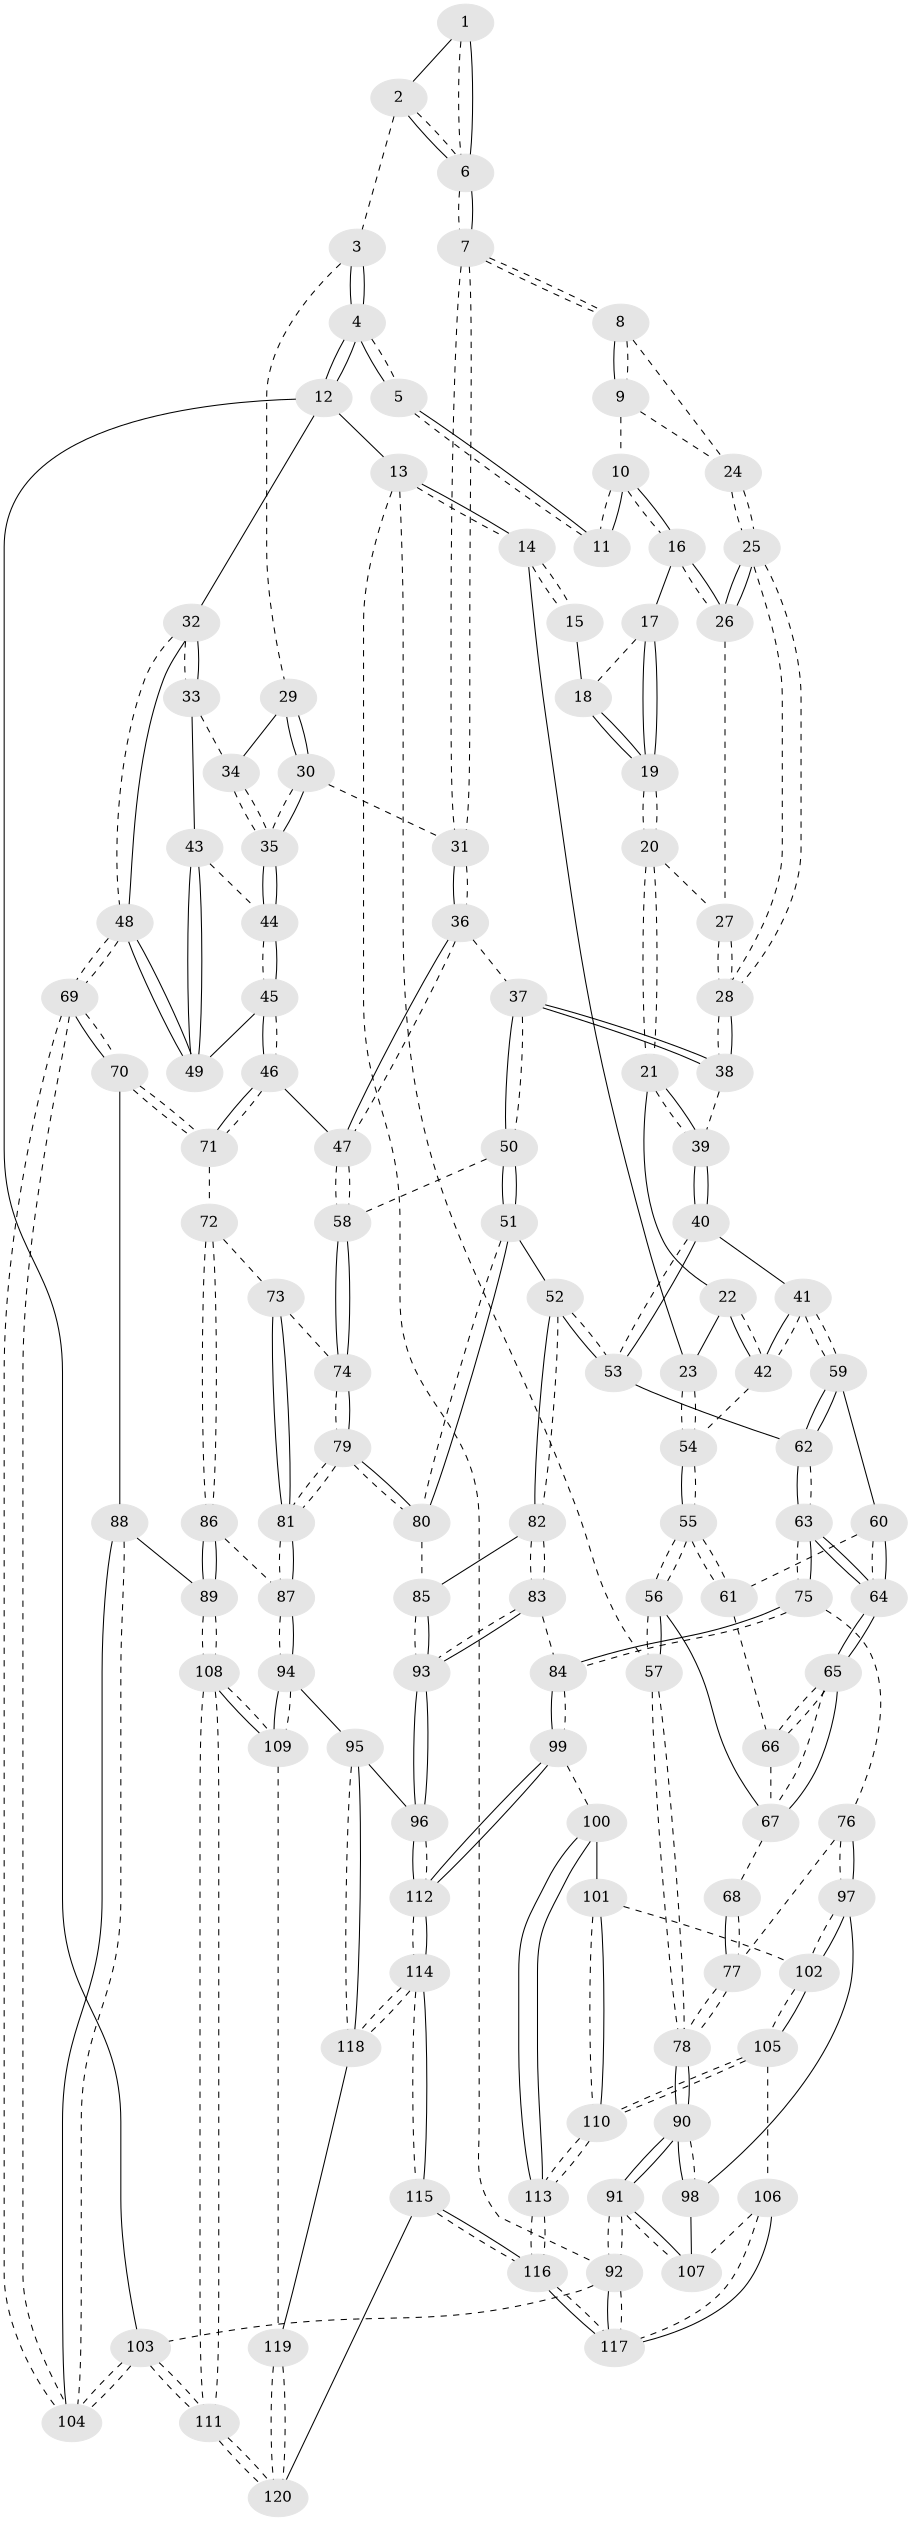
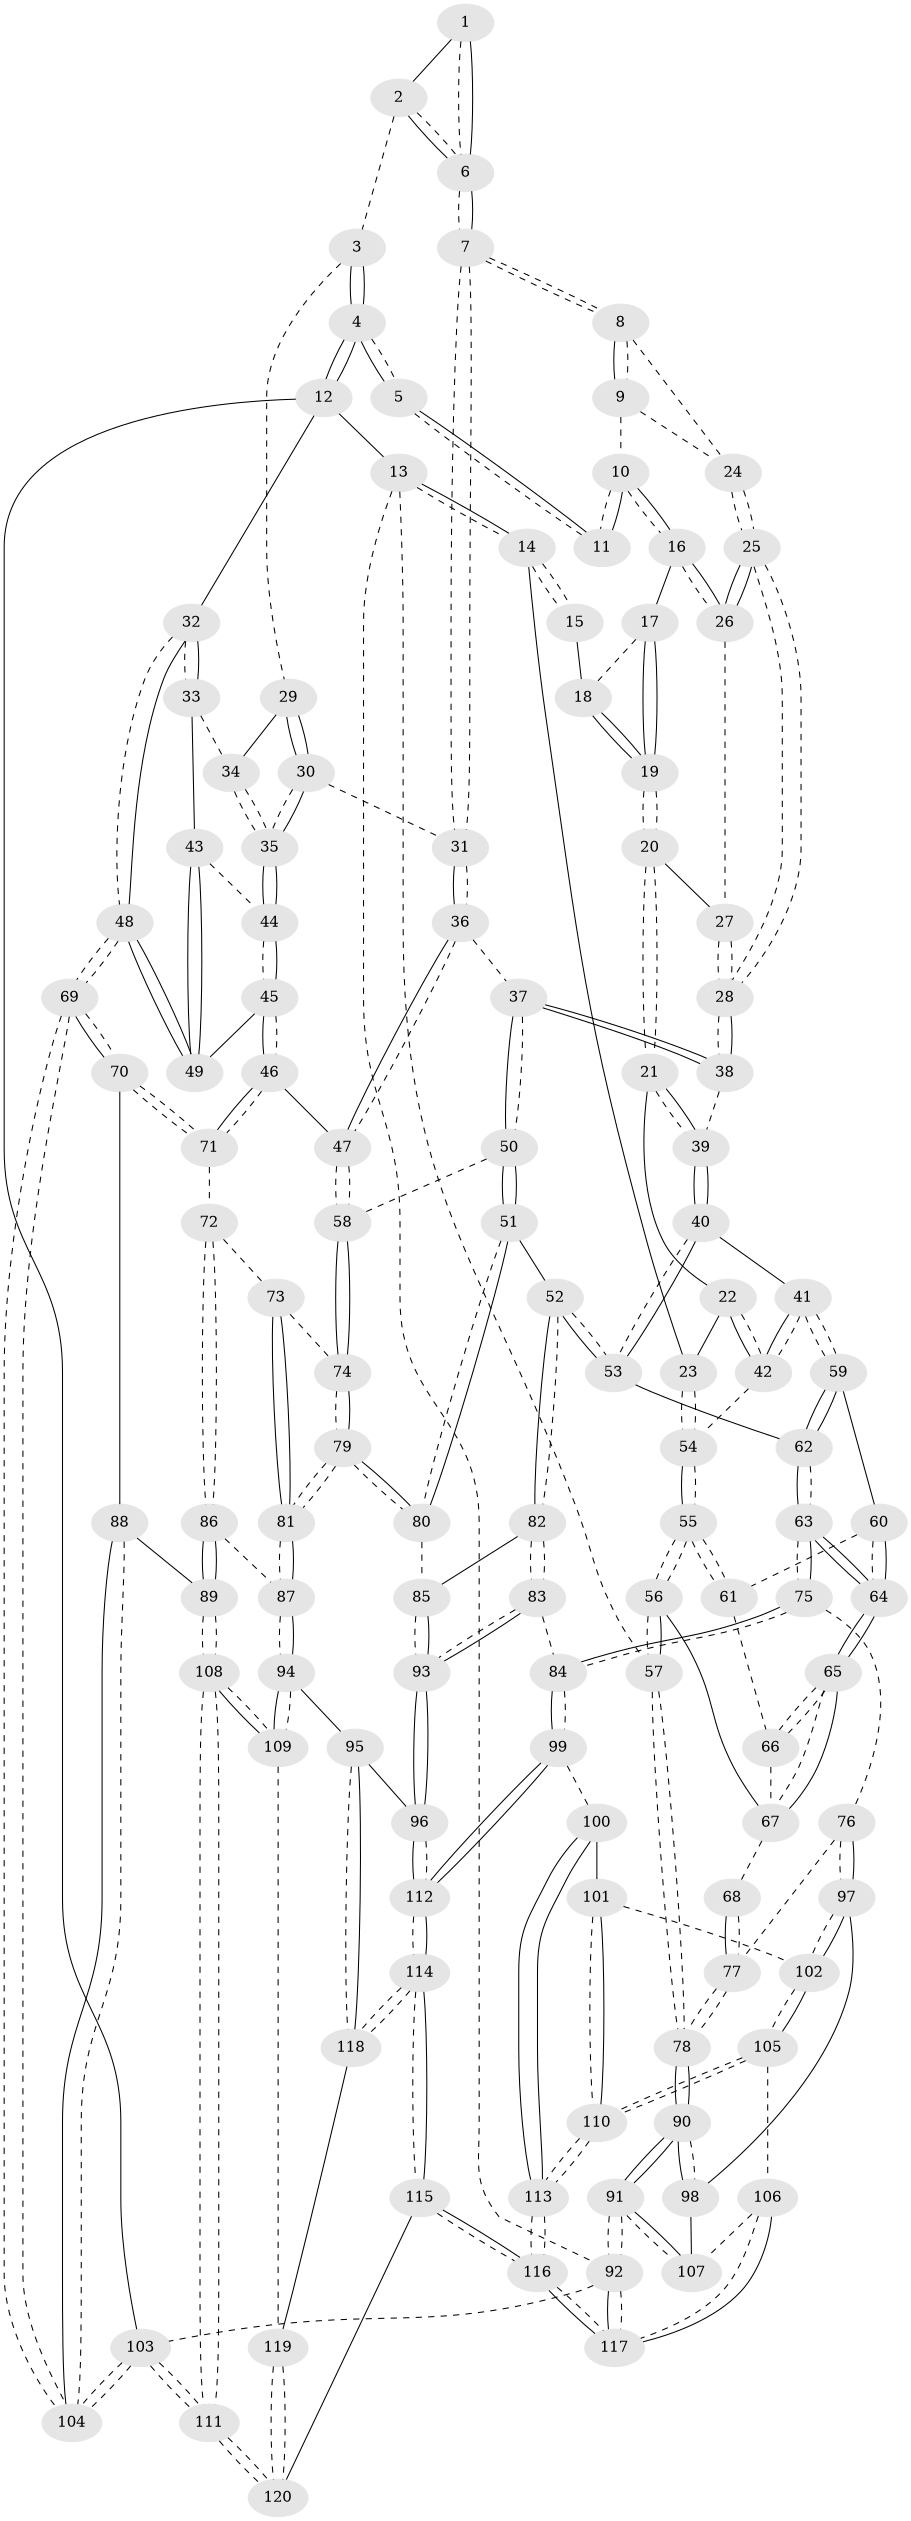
edge "20" -- "27": style dashed -> solid
